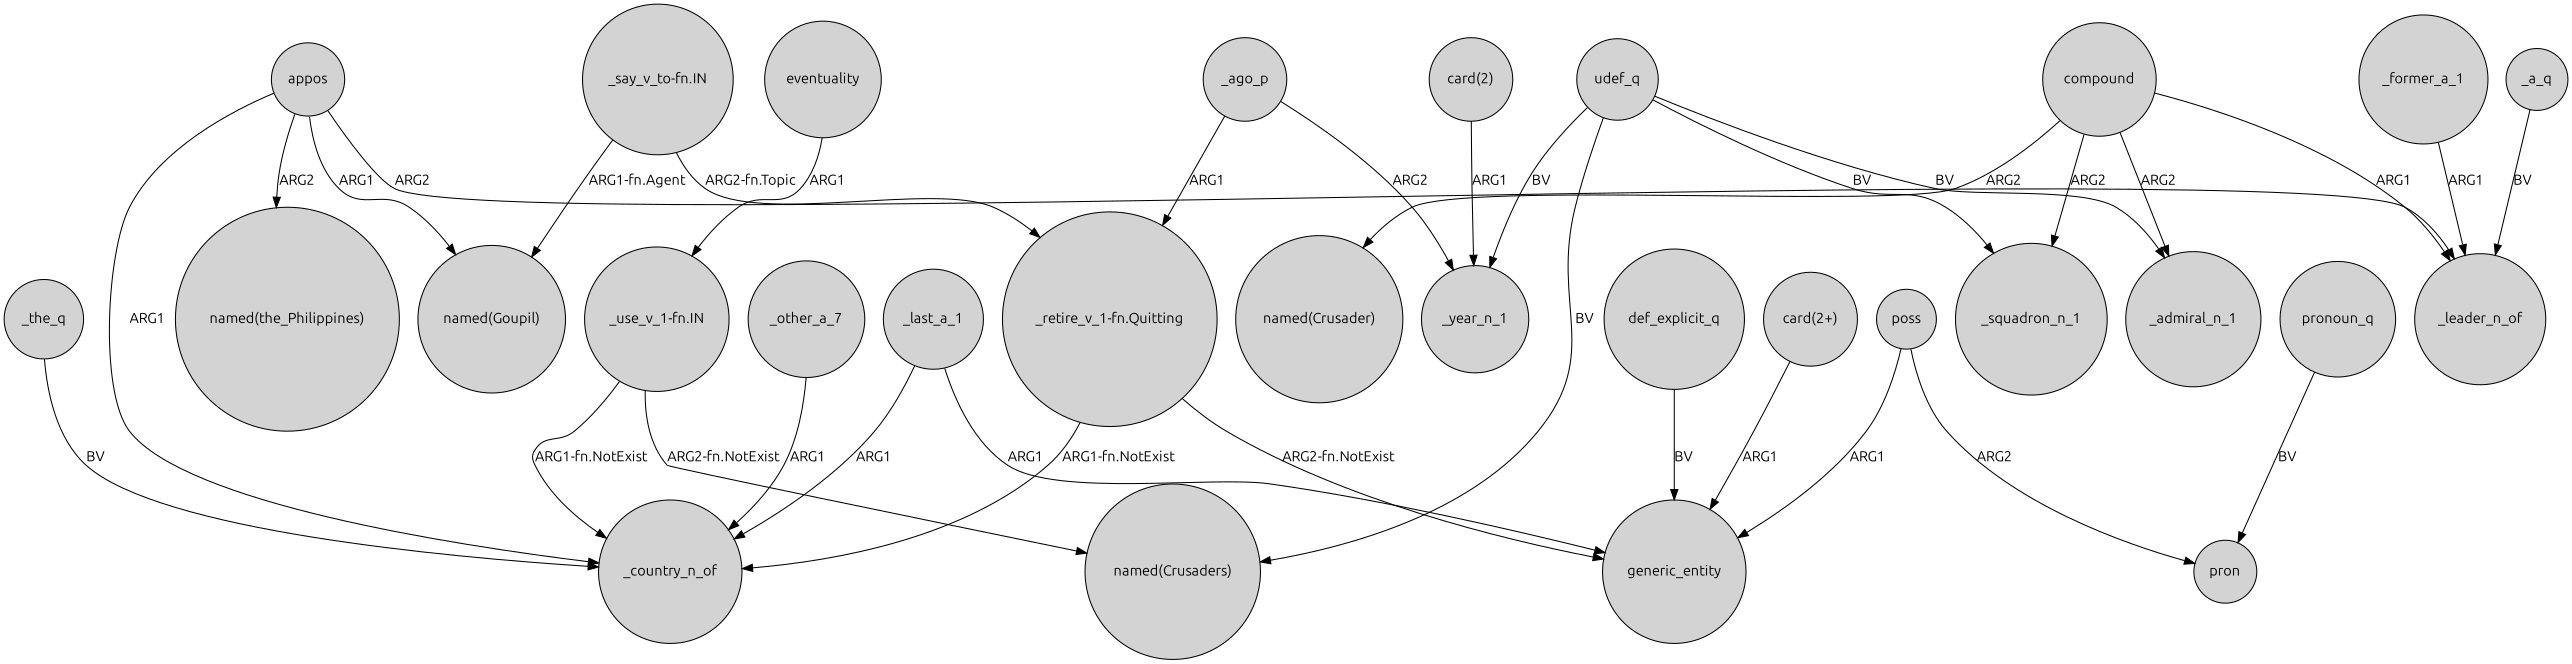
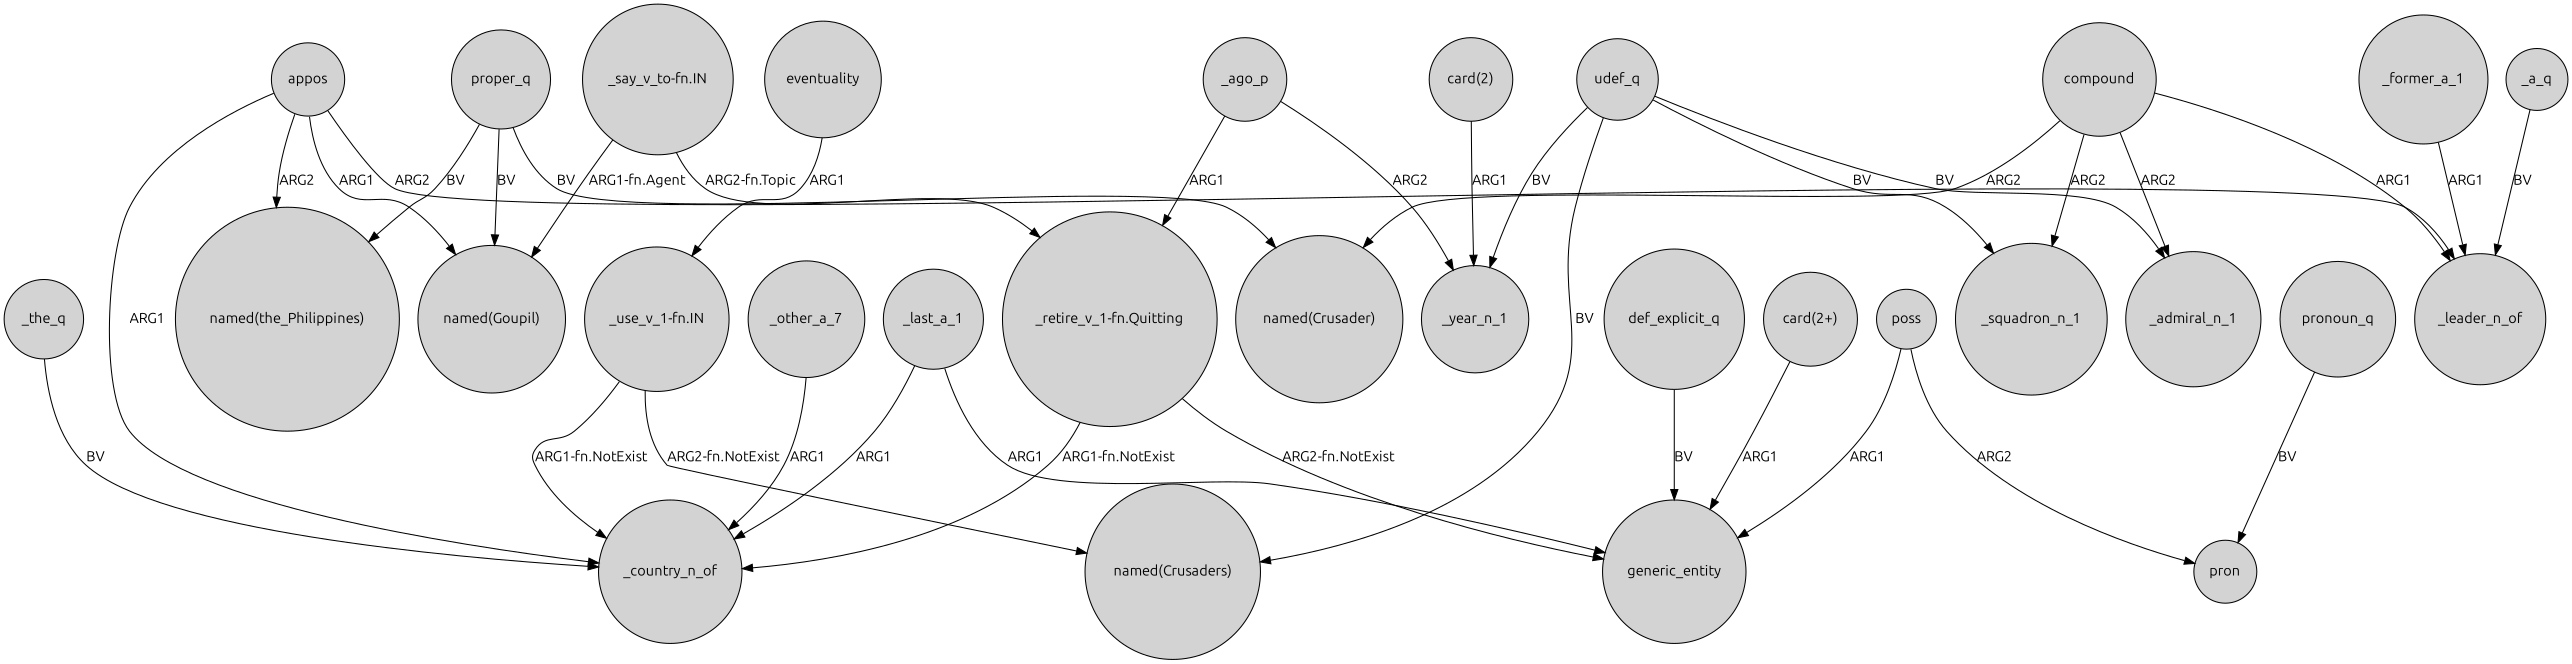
node "proper_q": added
